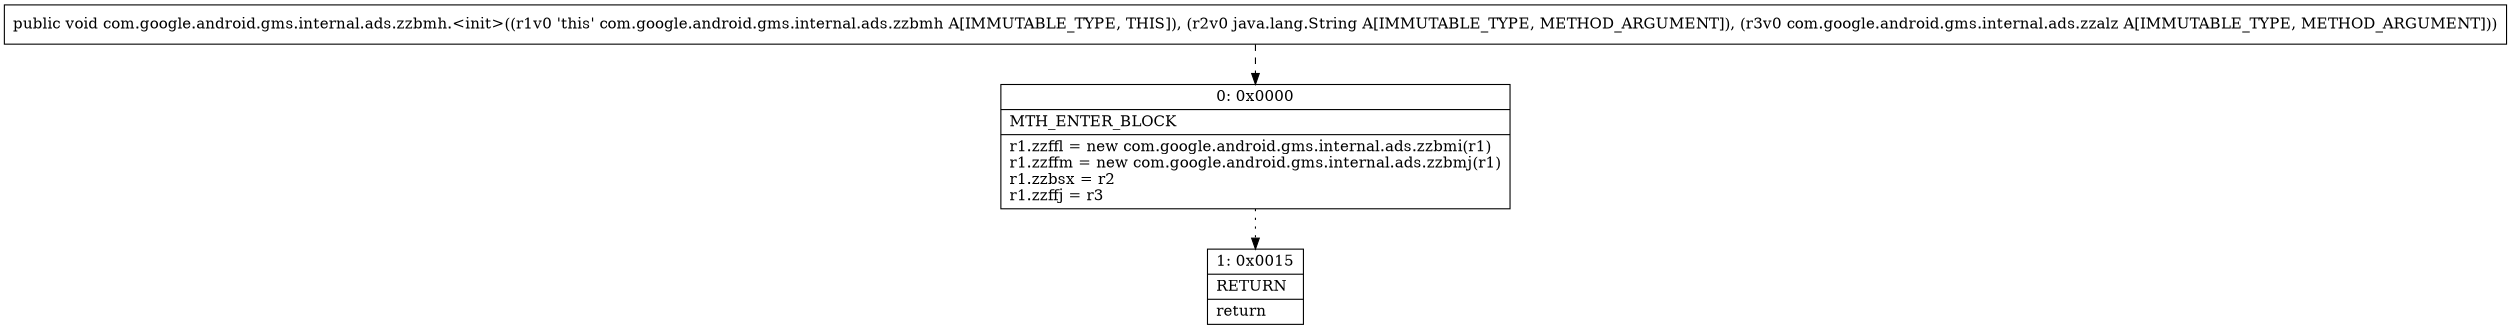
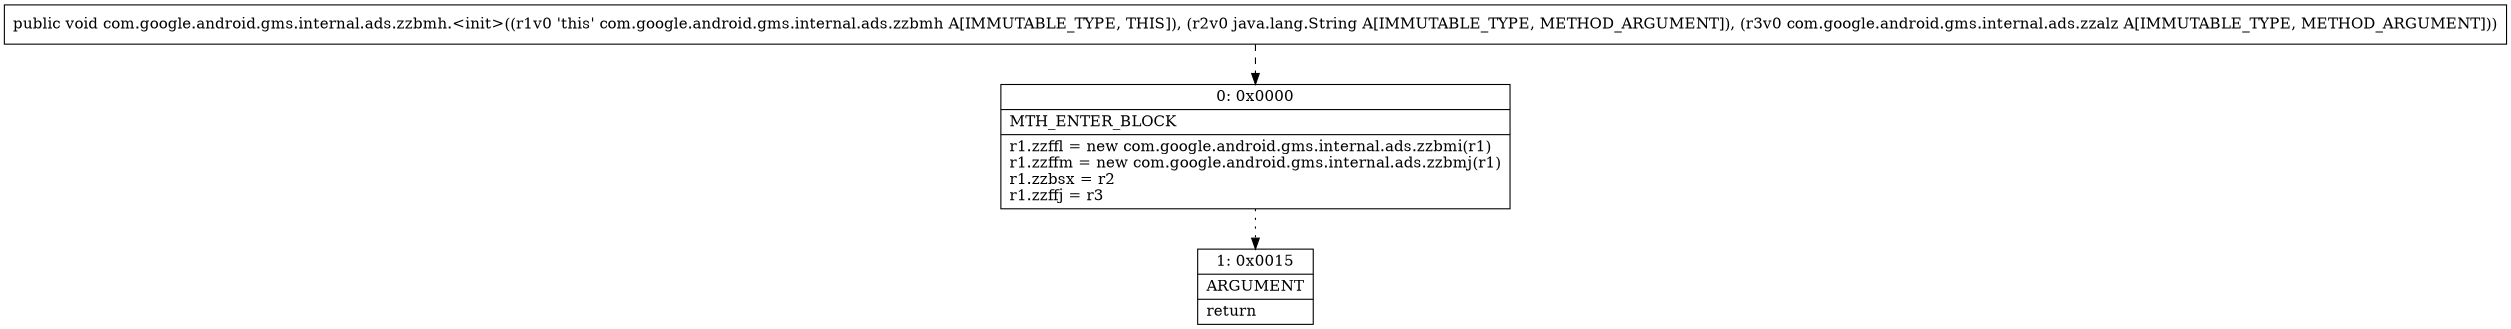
node "1: 0x0015": text "RETURN" -> "ARGUMENT"
